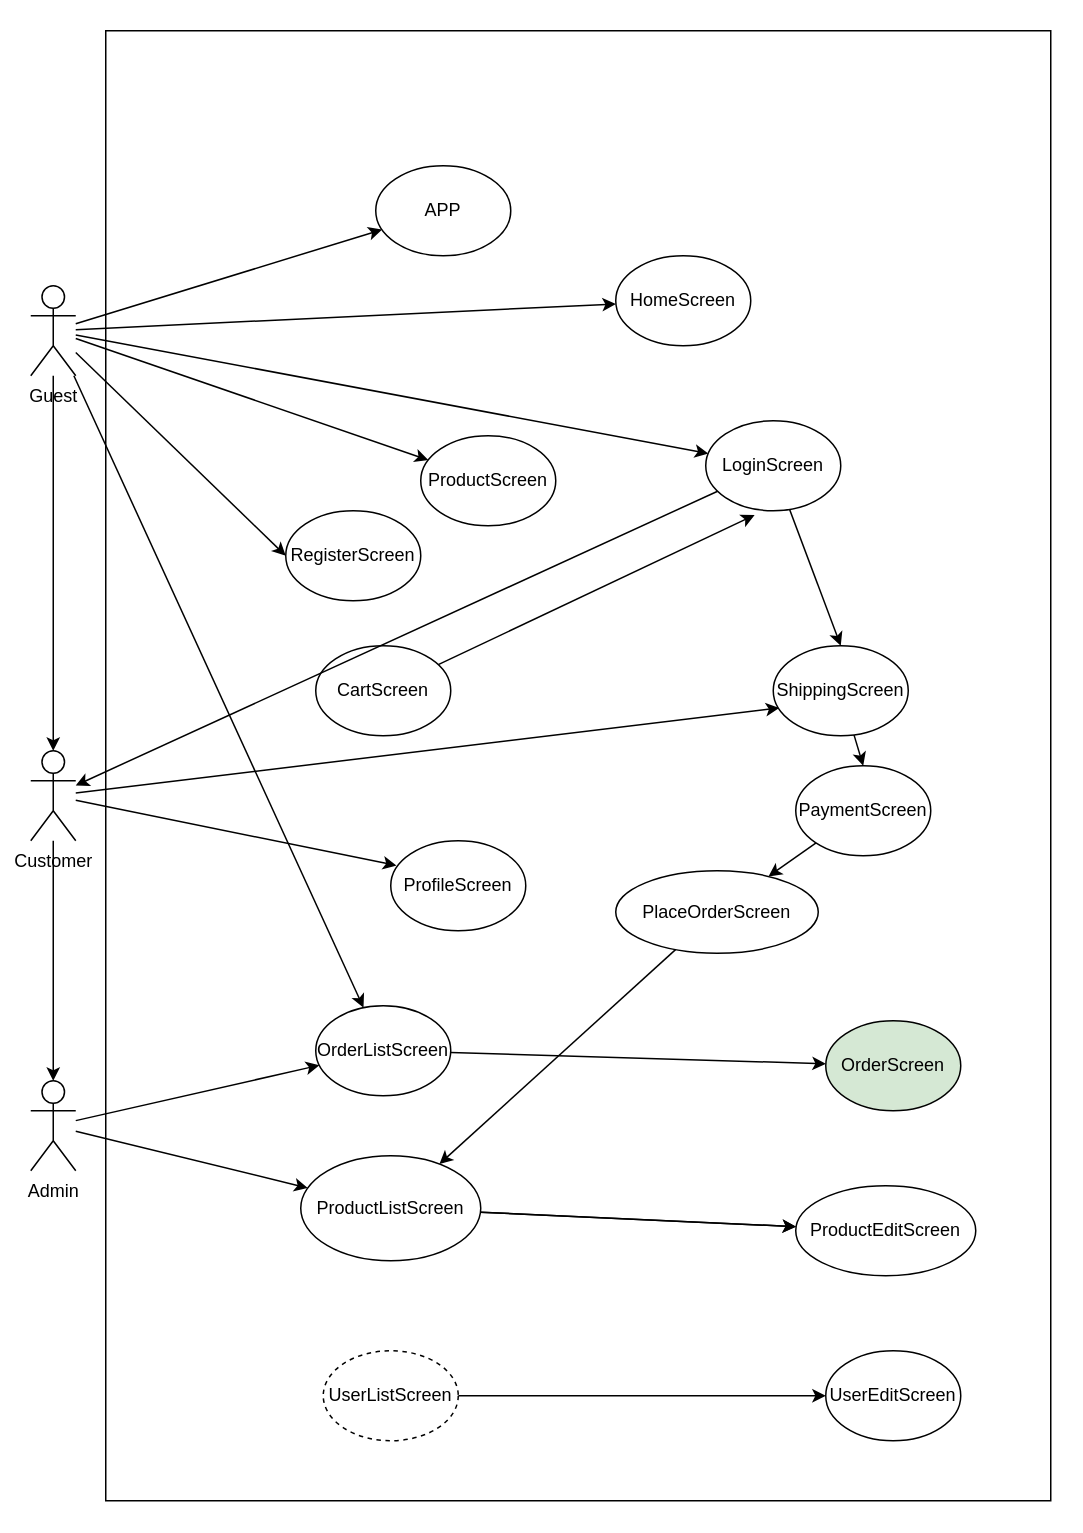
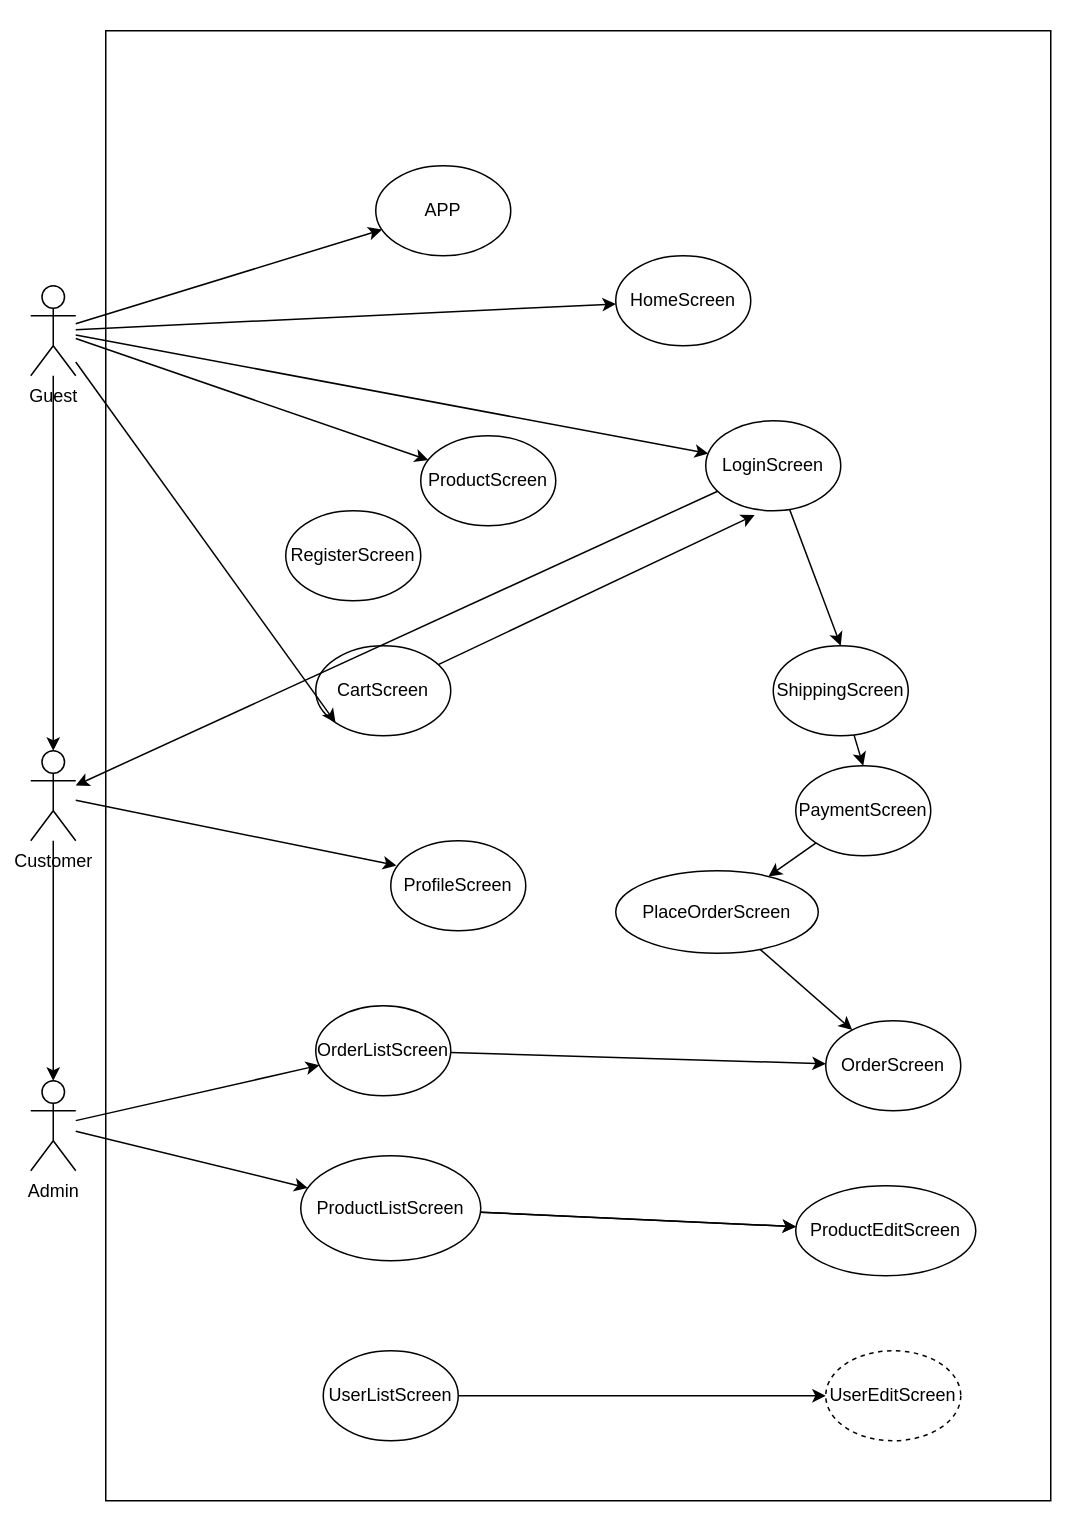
edge "Guest" -> "RegisterScreen": removed
edge "Guest" -> "OrderListScreen": now "Guest" -> "CartScreen"
edge "Customer" -> "ShippingScreen": removed
edge "PlaceOrderScreen" -> "ProductListScreen": now "PlaceOrderScreen" -> "OrderScreen"
node "OrderScreen": fillcolor #d5e8d4 -> #ffffff
node "UserListScreen": style dashed -> solid
node "UserEditScreen": style solid -> dashed
